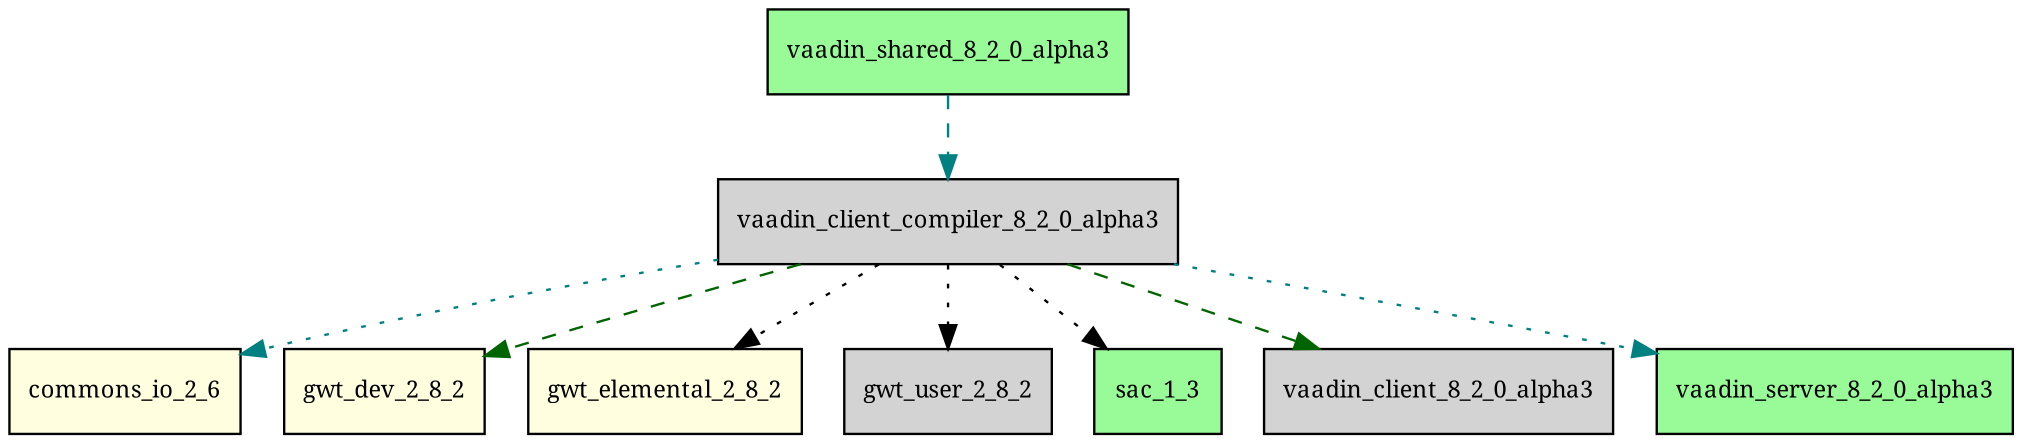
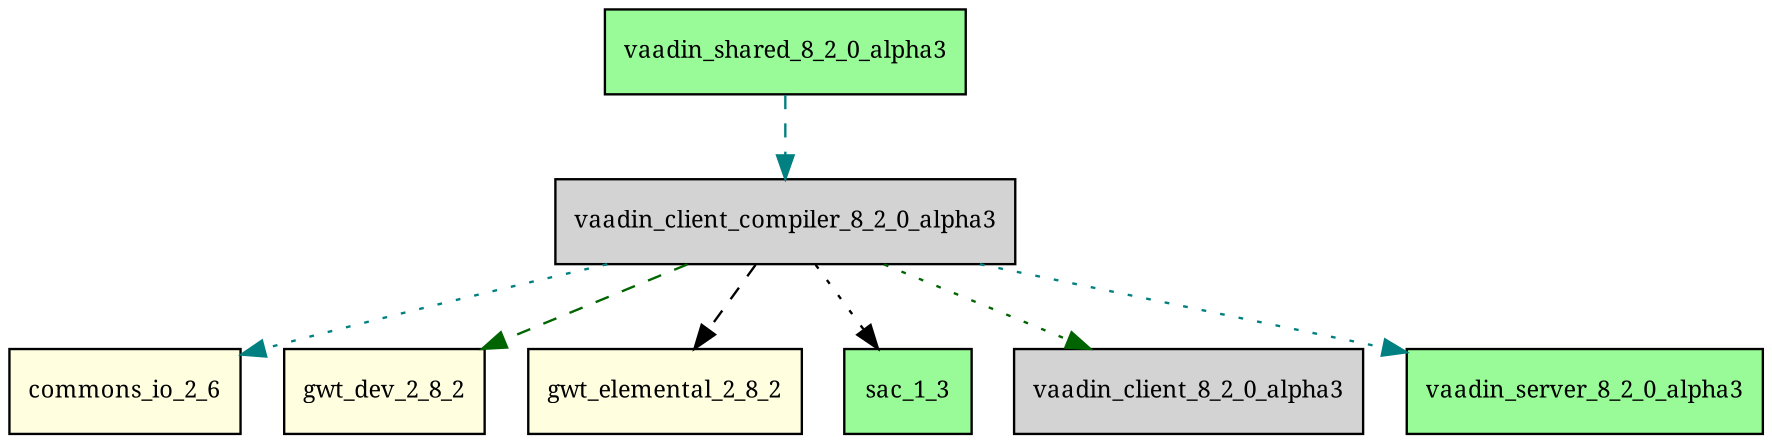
edge "vaadin_client_compiler_8_2_0_alpha3" -> "gwt_elemental_2_8_2": style dotted -> dashed
edge "vaadin_client_compiler_8_2_0_alpha3" -> "vaadin_client_8_2_0_alpha3": style dashed -> dotted
node "gwt_user_2_8_2": removed
